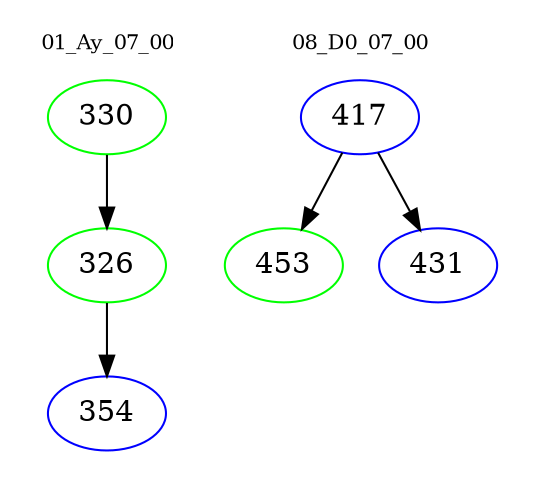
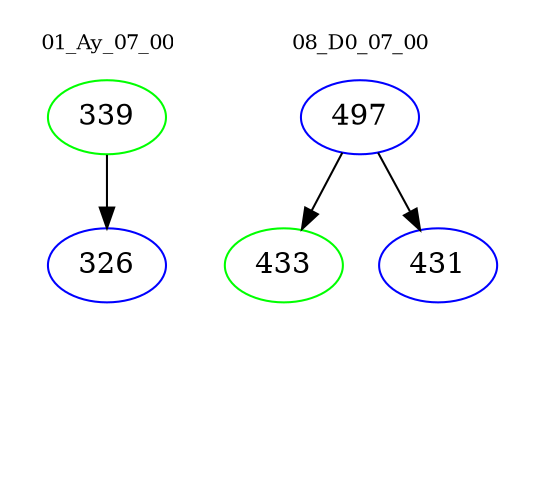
node "330": label "330" -> "339"
node "417": label "417" -> "497"
node "326": color green -> blue
node "453": label "453" -> "433"
node "354": removed
